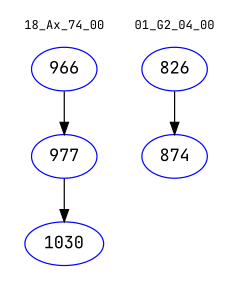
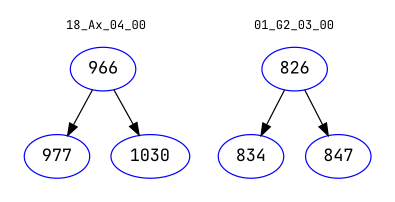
cluster "18_Ax_74_00": label "18_Ax_74_00" -> "18_Ax_04_00"
cluster "01_G2_04_00": label "01_G2_04_00" -> "01_G2_03_00"
node "874": label "874" -> "834"
node "847": added
edge "977" -> "1030": now "966" -> "1030"
